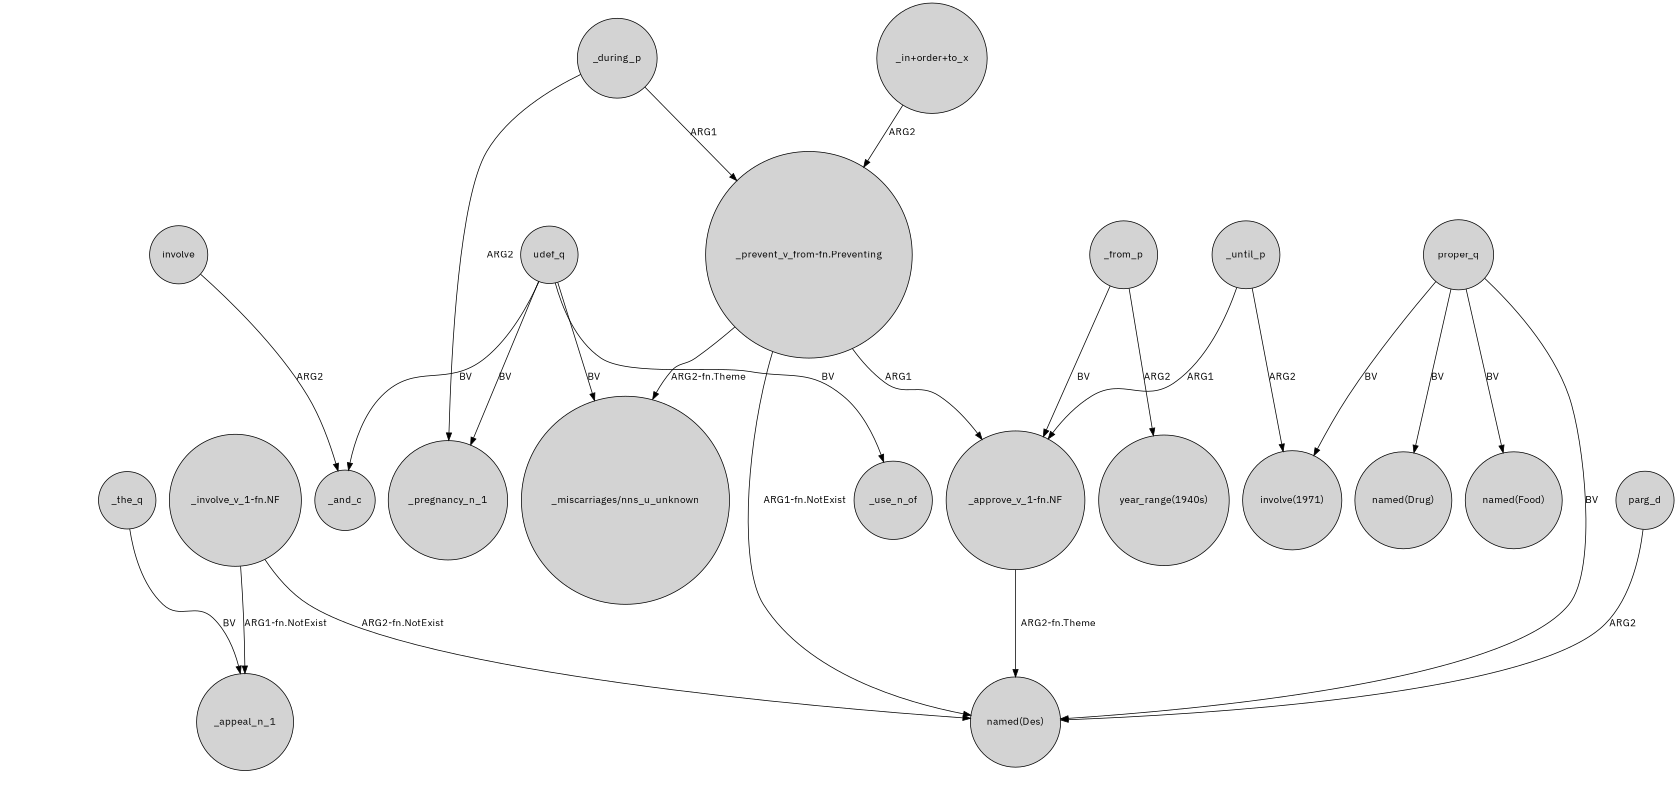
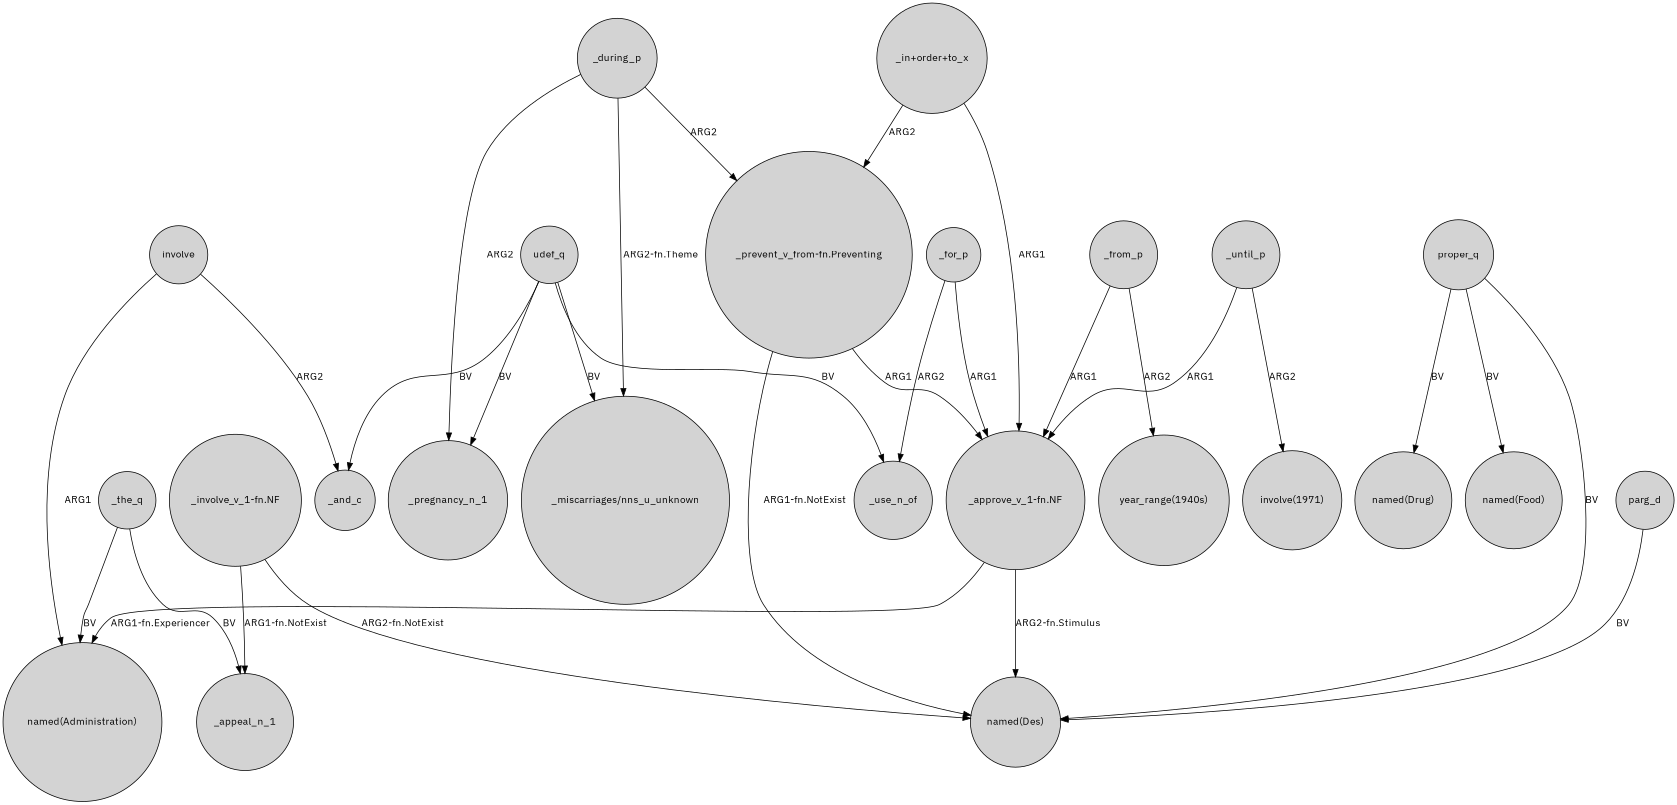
edge "_during_p" -> "_prevent_v_from-fn.Preventing": label "ARG1" -> "ARG2"
node "_for_p": added
edge "_in+order+to_x" -> "_approve_v_1-fn.NF": added, label "ARG1"
edge "_prevent_v_from-fn.Preventing" -> "_miscarriages/nns_u_unknown": now "_during_p" -> "_miscarriages/nns_u_unknown"
edge "proper_q" -> "involve(1971)": removed, label "BV"
edge "_from_p" -> "_approve_v_1-fn.NF": label "BV" -> "ARG1"
edge "_approve_v_1-fn.NF" -> "named(Des)": label "ARG2-fn.Theme" -> "ARG2-fn.Stimulus"
edge "parg_d" -> "named(Des)": label "ARG2" -> "BV"
node "named(Administration)": added
